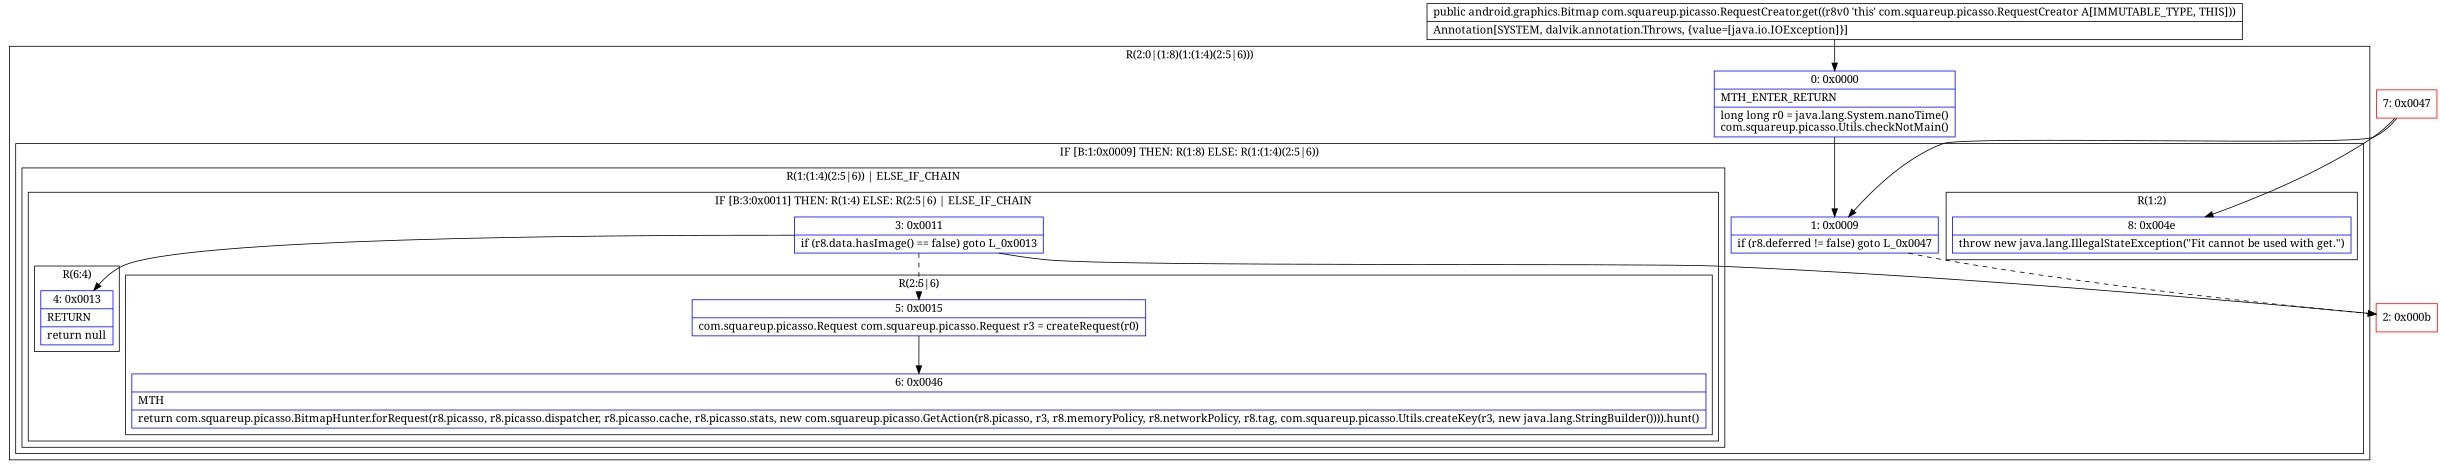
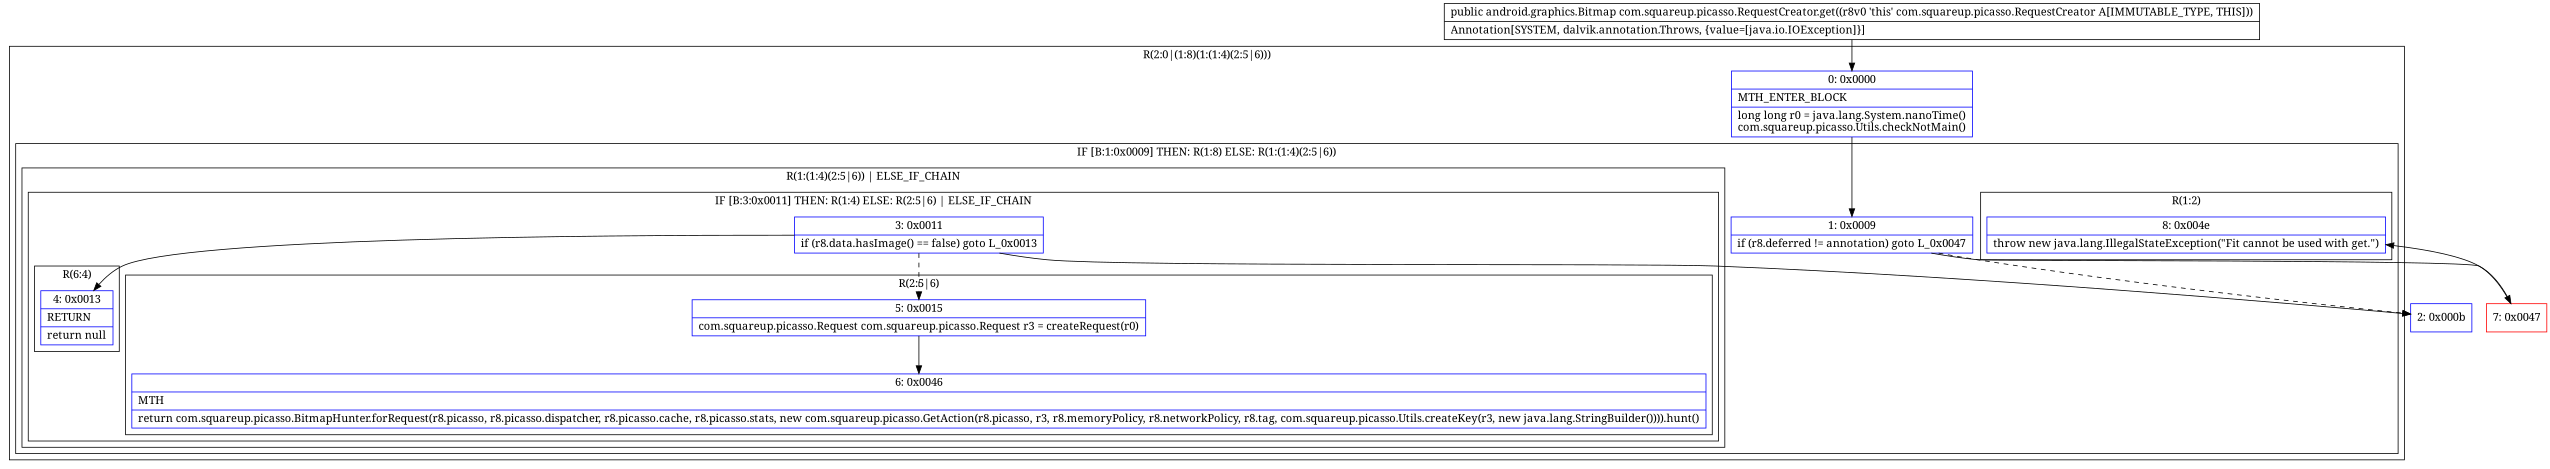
node "0: 0x0000": text "MTH_ENTER_RETURN" -> "MTH_ENTER_BLOCK"
edge "7: 0x0047" -> "1: 0x0009": reversed
node "1: 0x0009": text "if (r8.deferred != false) goto L_0x0047" -> "if (r8.deferred != annotation) goto L_0x0047"
node "2: 0x000b": color red -> blue
